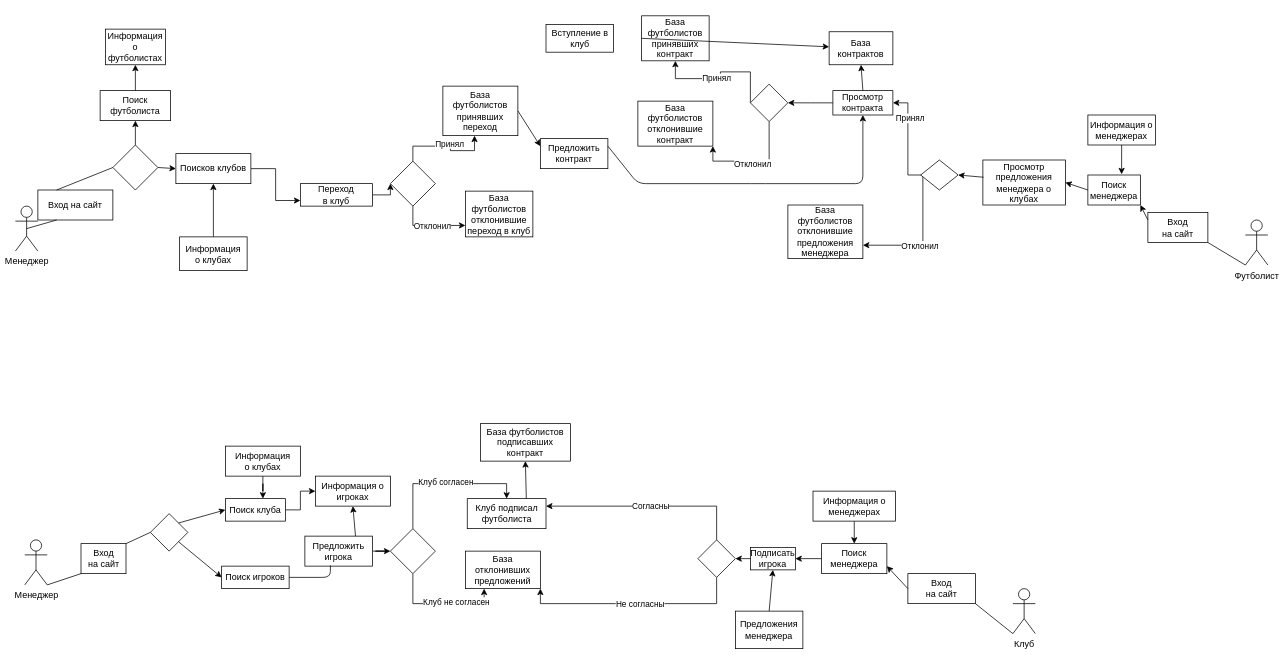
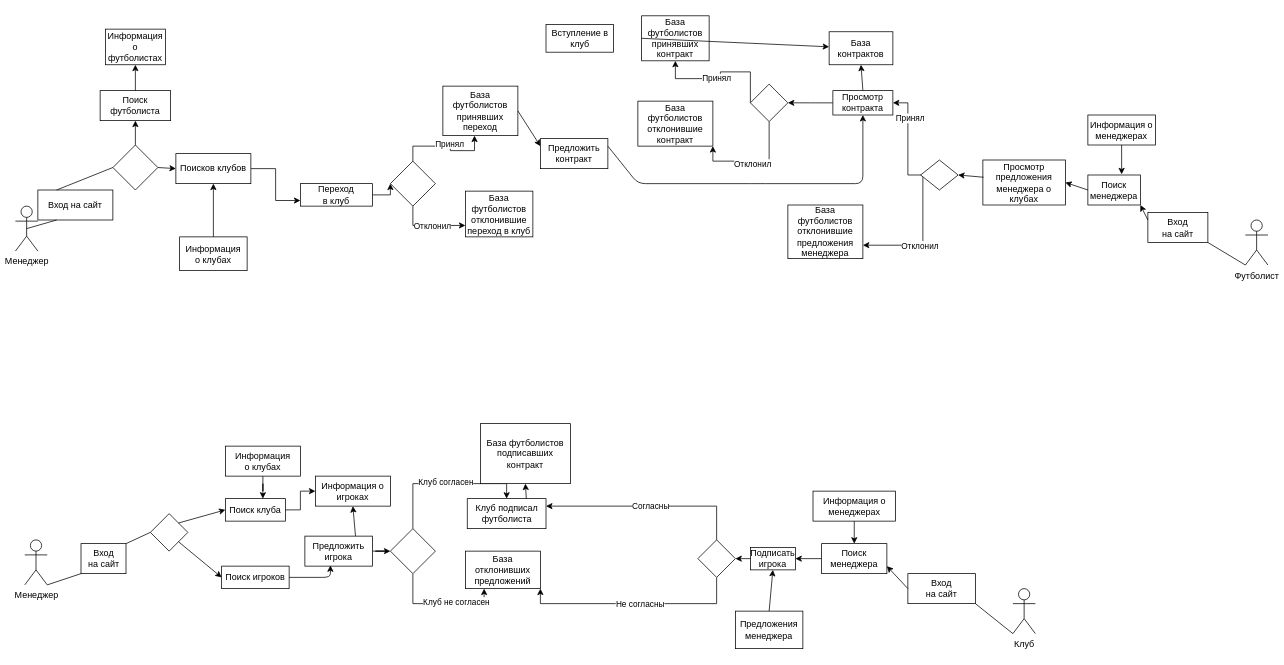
node "База футболистов подписавших контракт": size 90x38 -> 90x60
edge "Предложить игрока" -- "Поиск игроков": arrowhead none -> classic
